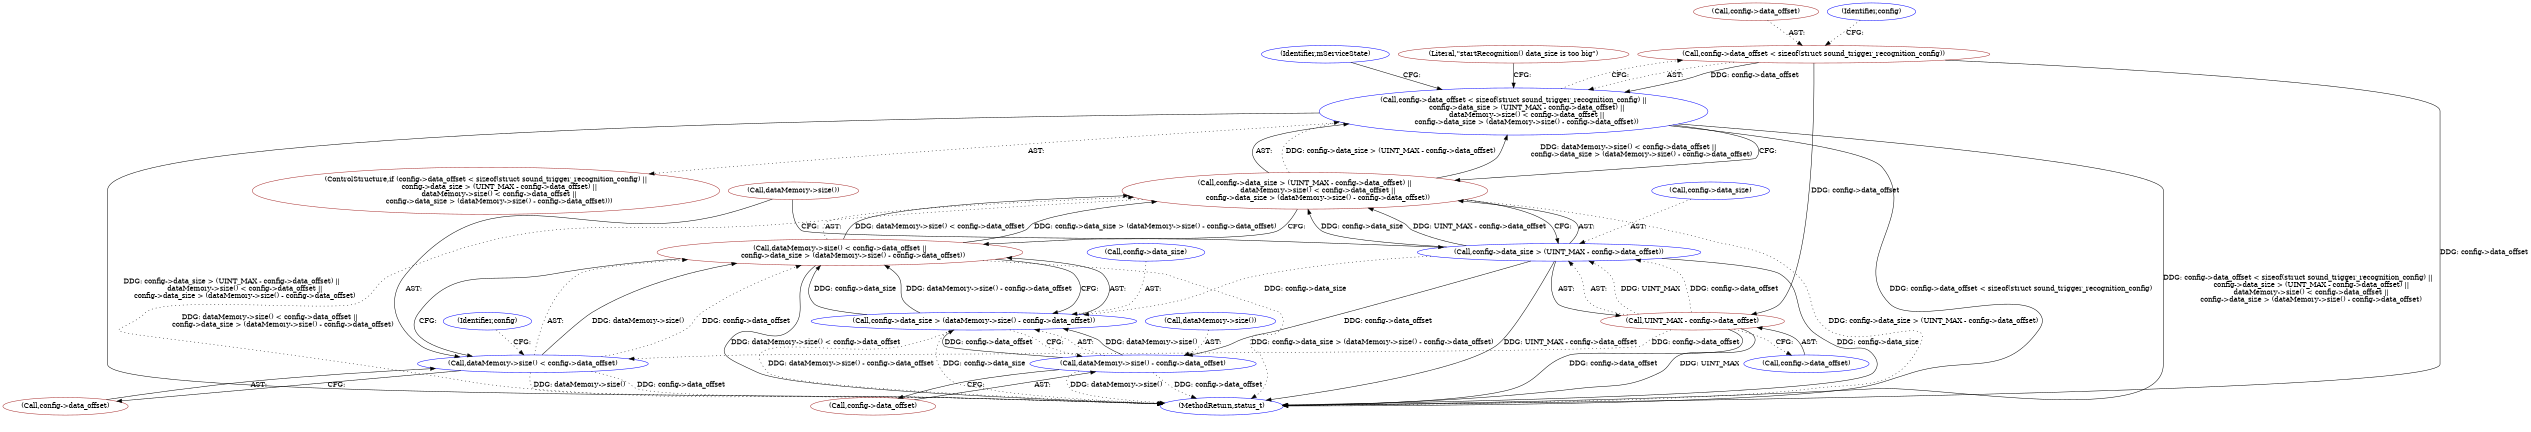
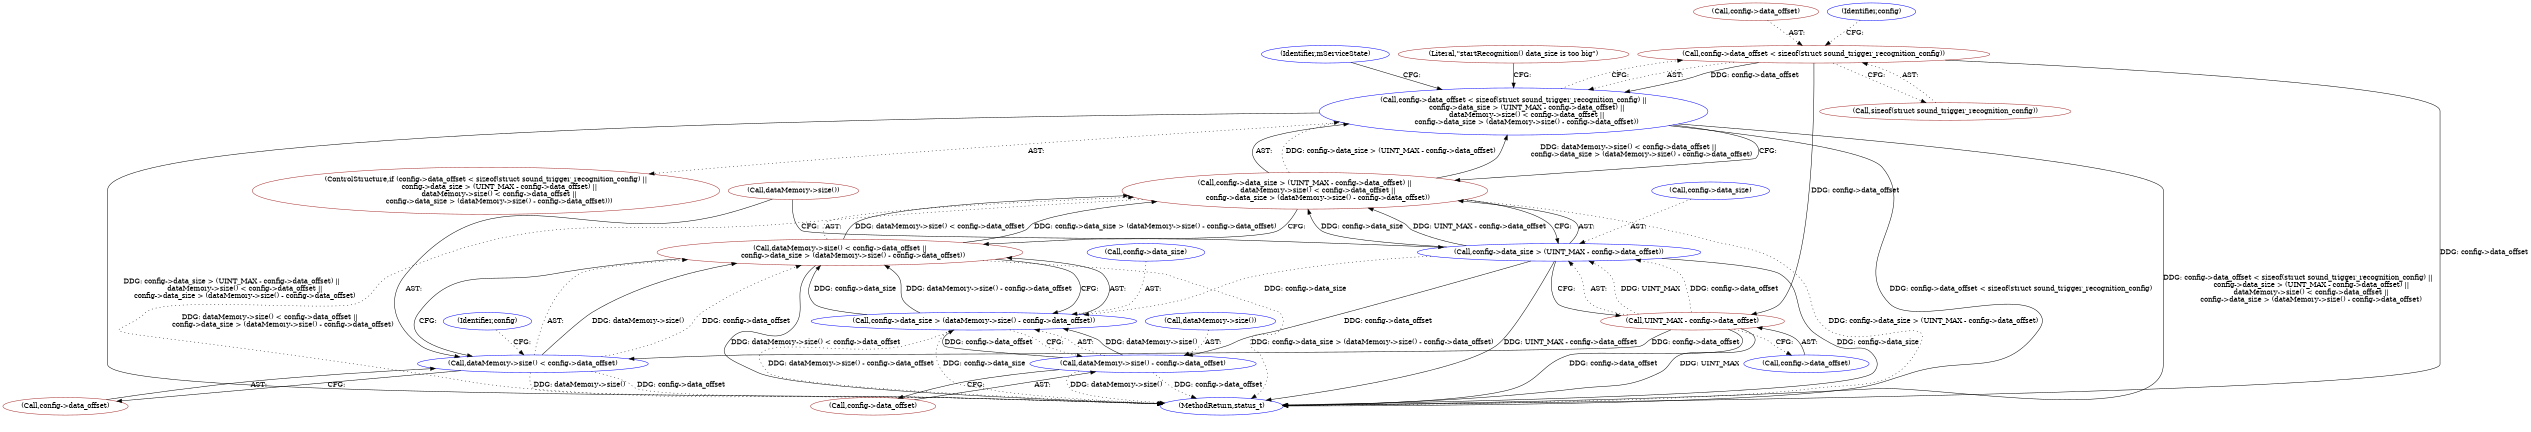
node "(Call,sizeof(struct sound_trigger_recognition_config))": added
edge "(Call,config->data_size > (UINT_MAX - config->data_offset))" -> "(Call,UINT_MAX - config->data_offset)": label "AST: " -> "CFG: "
edge "(Call,UINT_MAX - config->data_offset)" -> "(Call,dataMemory->size() < config->data_offset)": style dotted -> solid
